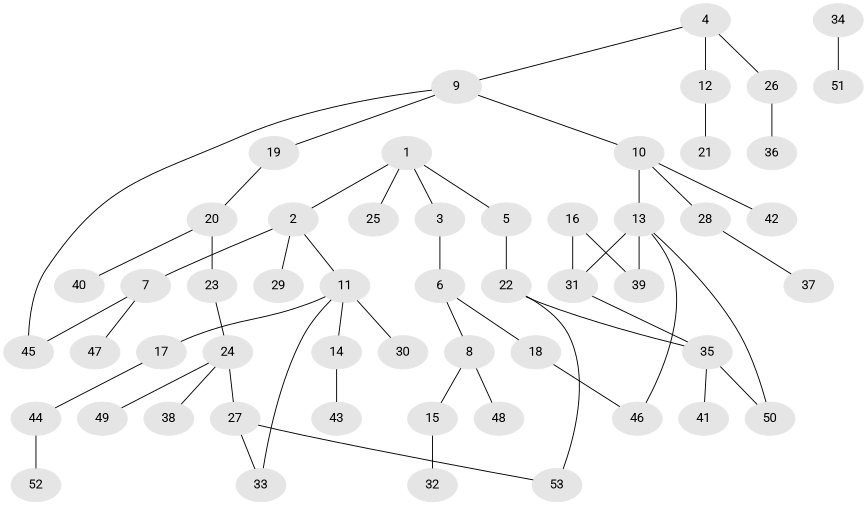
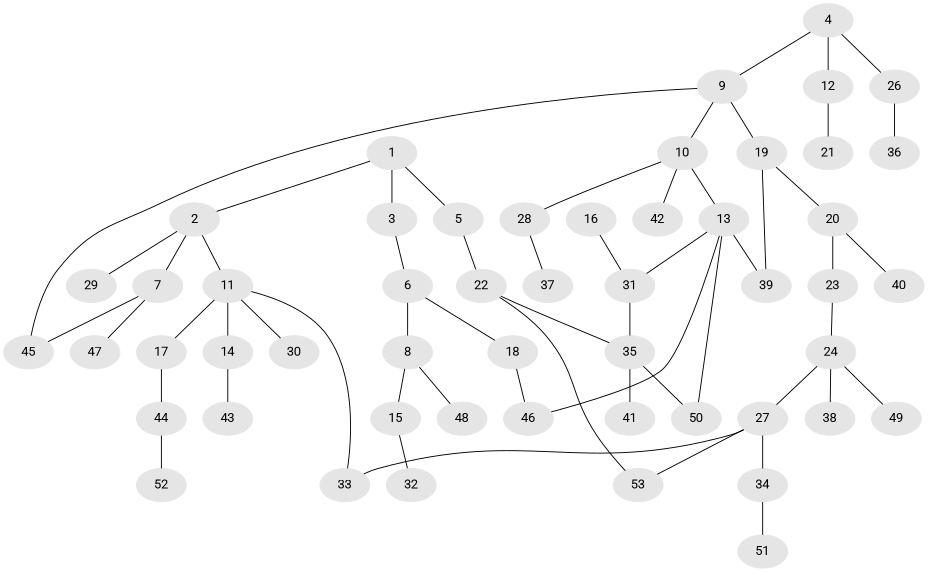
node "25": removed
edge "16" -- "39": now "19" -- "39"
edge "27" -- "34": added
